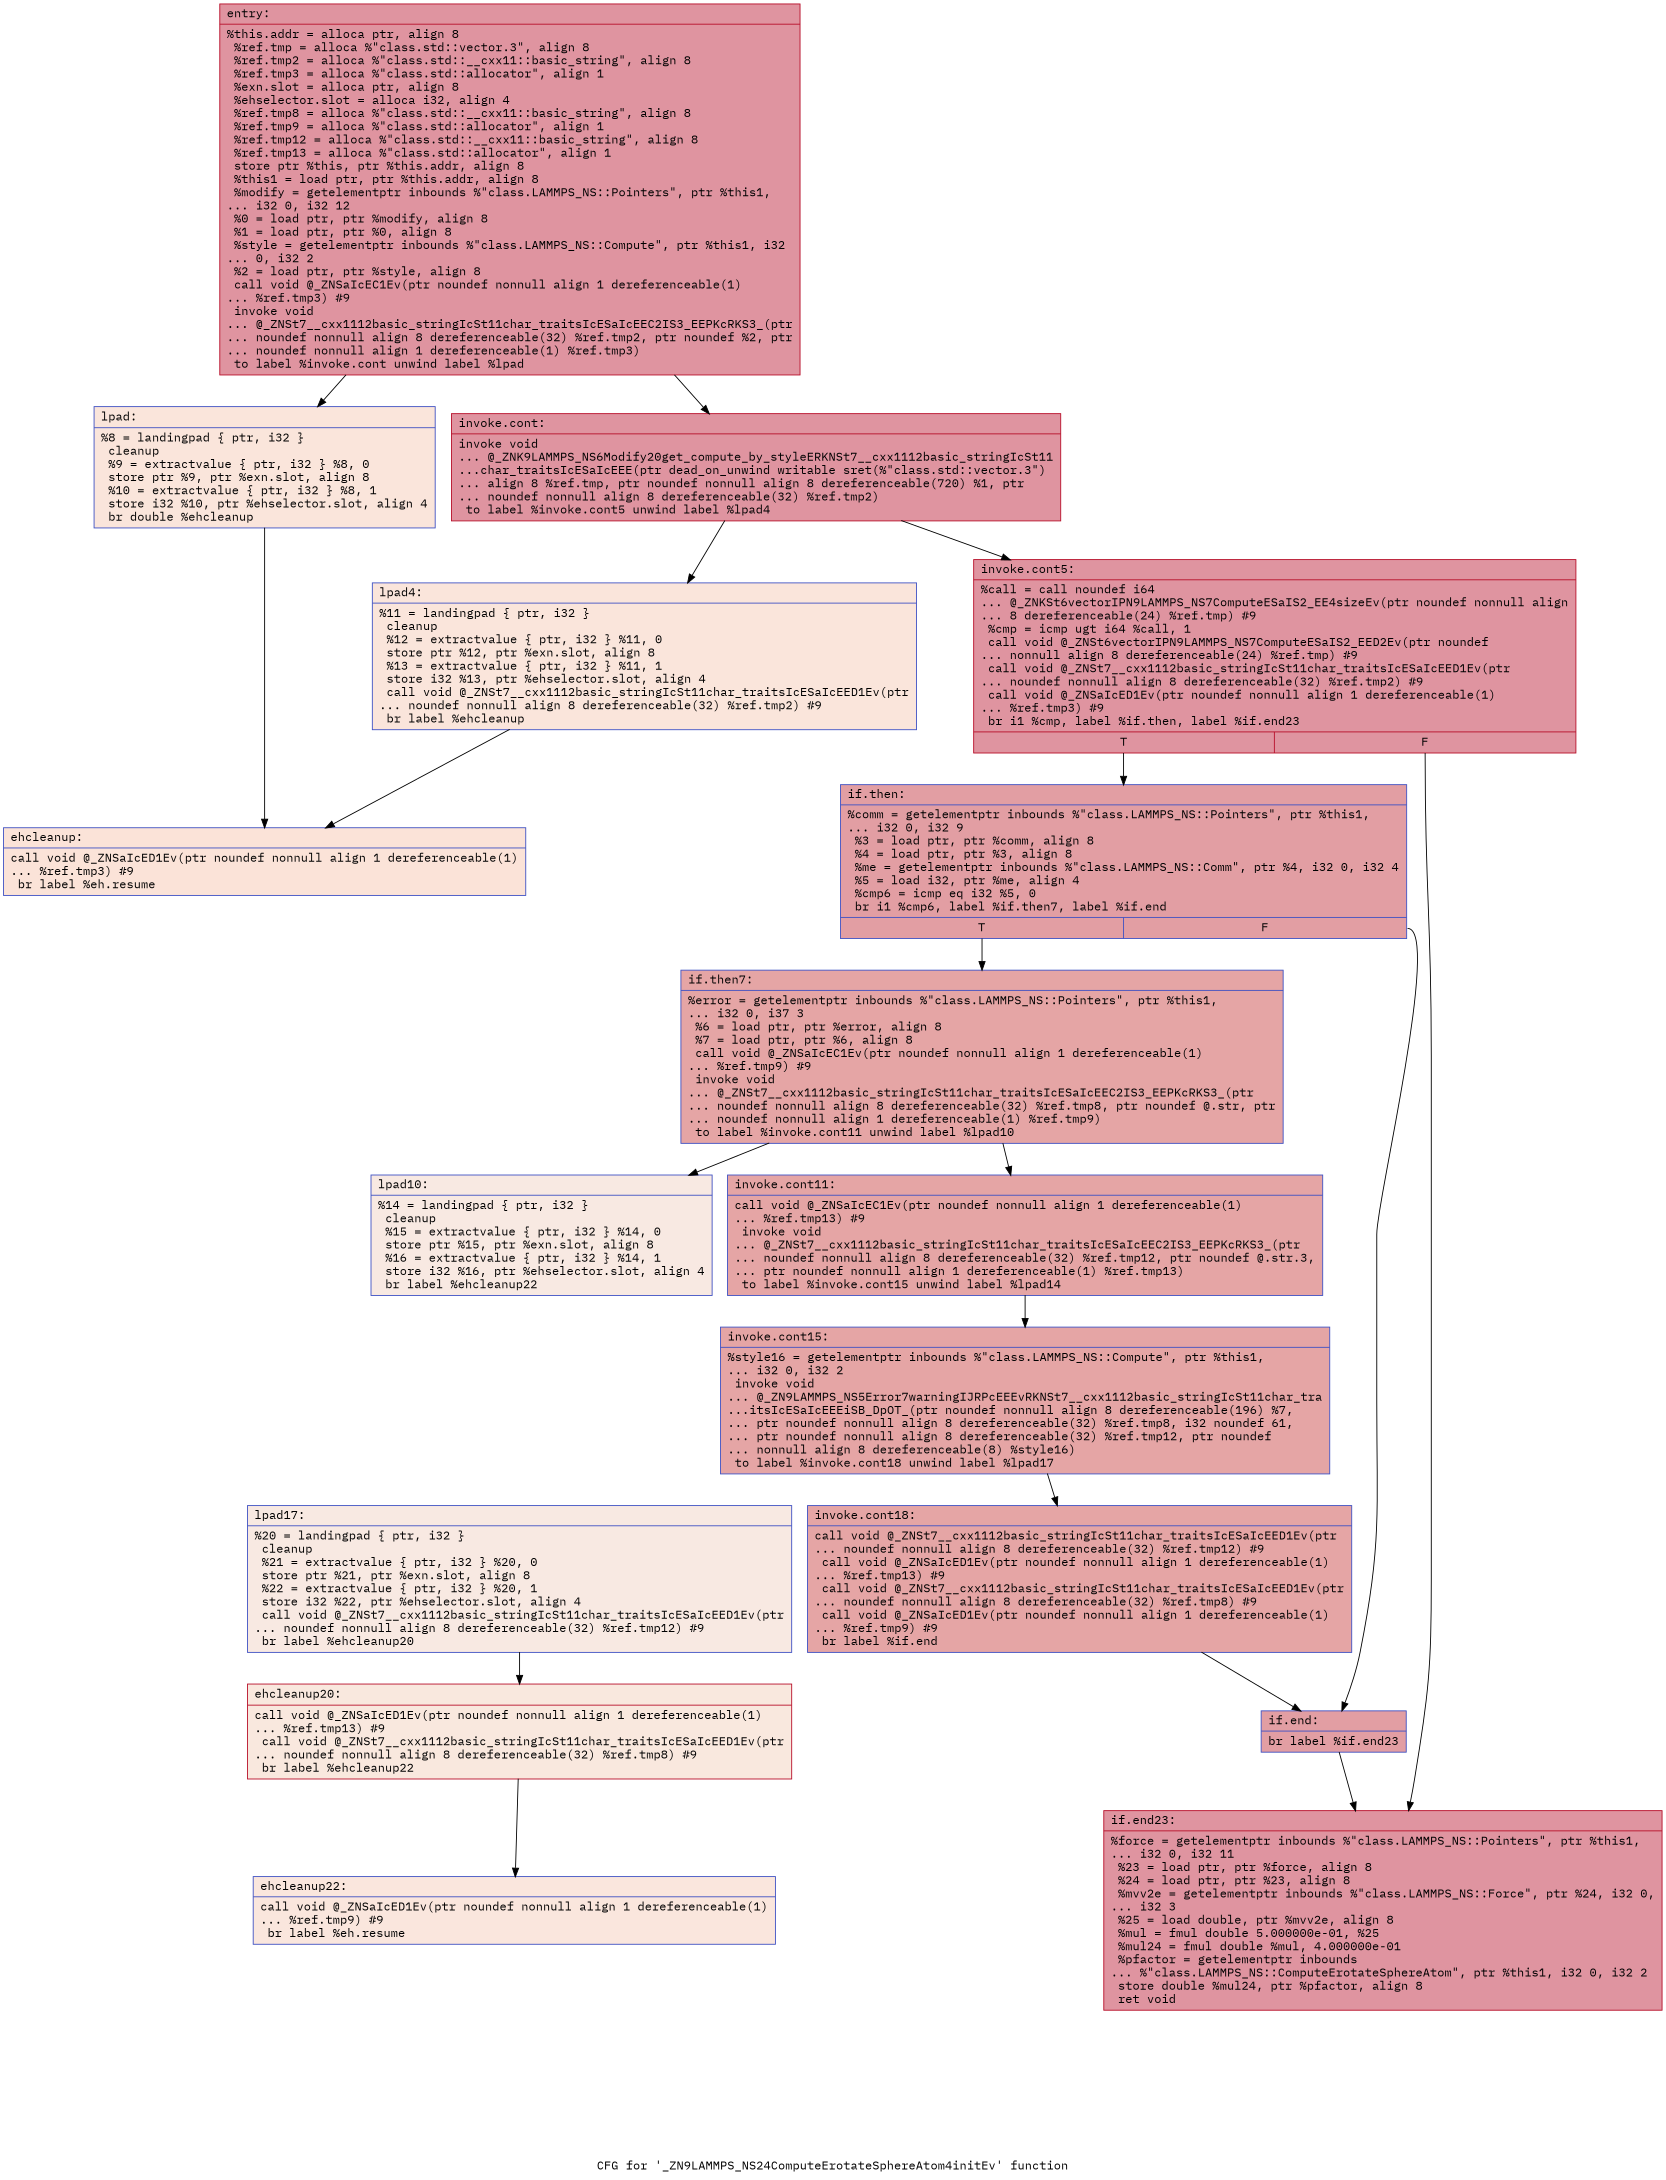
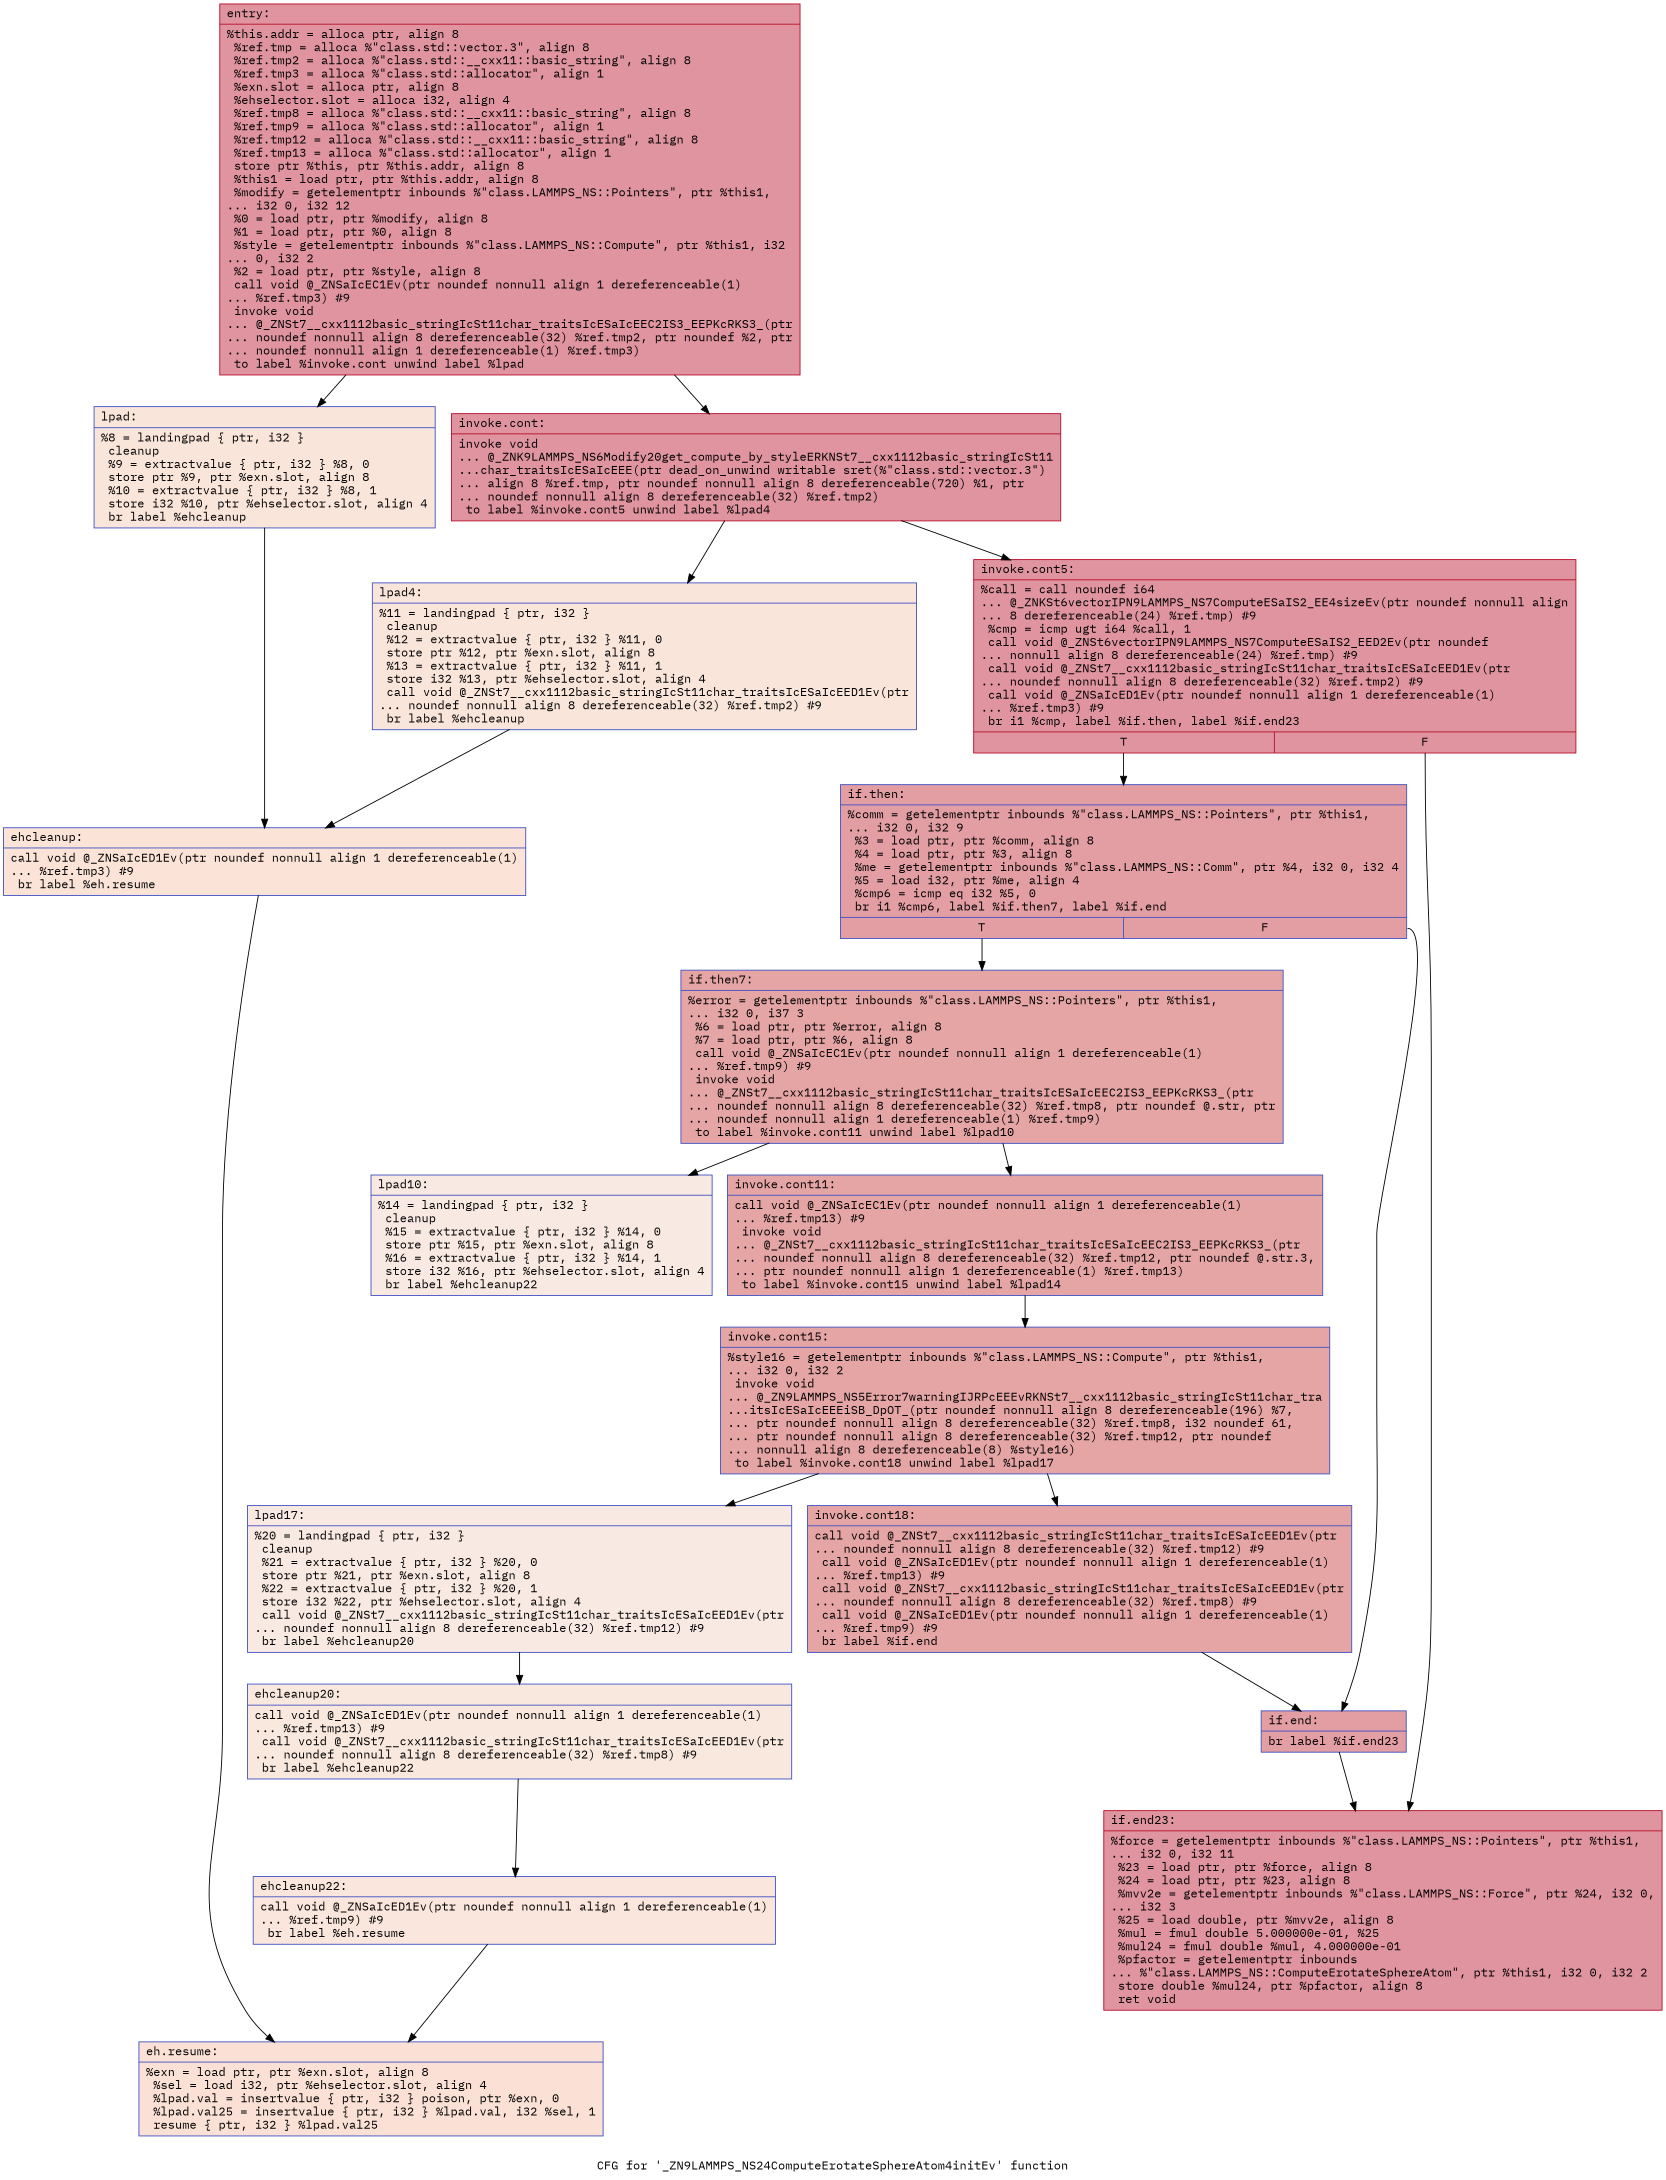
node "lpad:": text "br double %ehcleanup" -> "br label %ehcleanup"
edge "invoke.cont15:" -> "lpad17:": added
node "ehcleanup20:": color #b70d28ff -> #3d50c3ff
node "eh.resume:": added
